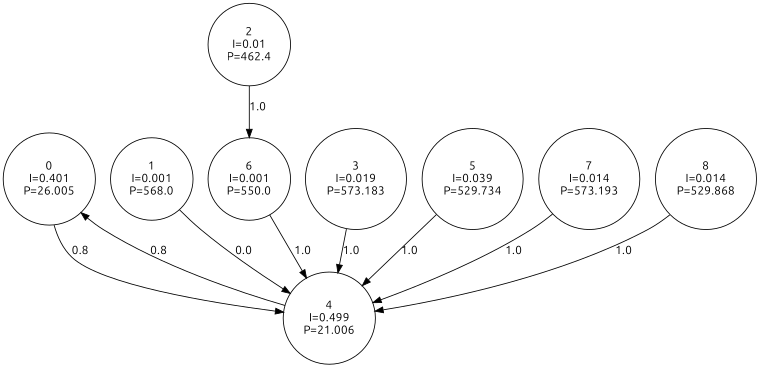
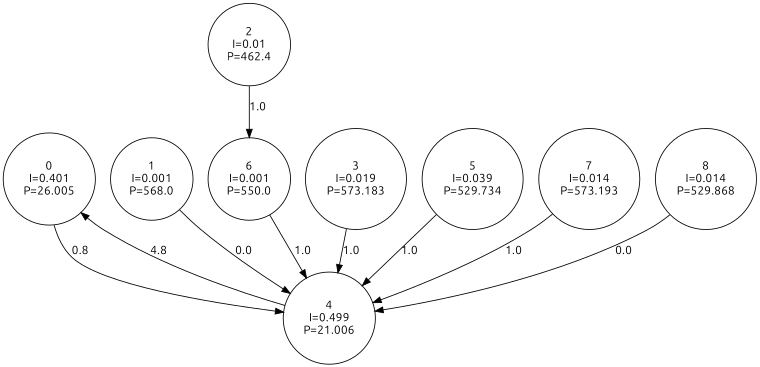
edge "4 I=0.499 P=21.006" -> "0 I=0.401 P=26.005": label "0.8" -> "4.8"
edge "8 I=0.014 P=529.868" -> "4 I=0.499 P=21.006": label "1.0" -> "0.0"
